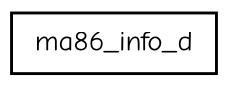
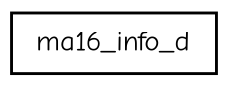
node "ma86_info_d": label "ma86_info_d" -> "ma16_info_d"
